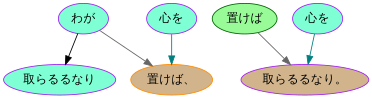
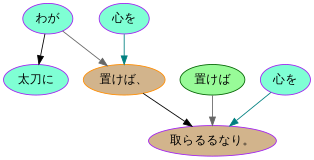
node "取らるるなり": label "取らるるなり" -> "太刀に"
edge "置けば、" -> "取らるるなり。": added
